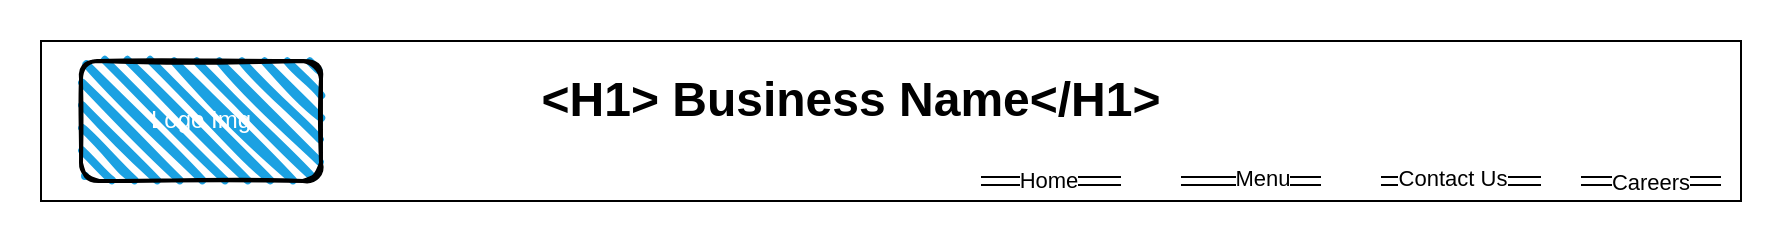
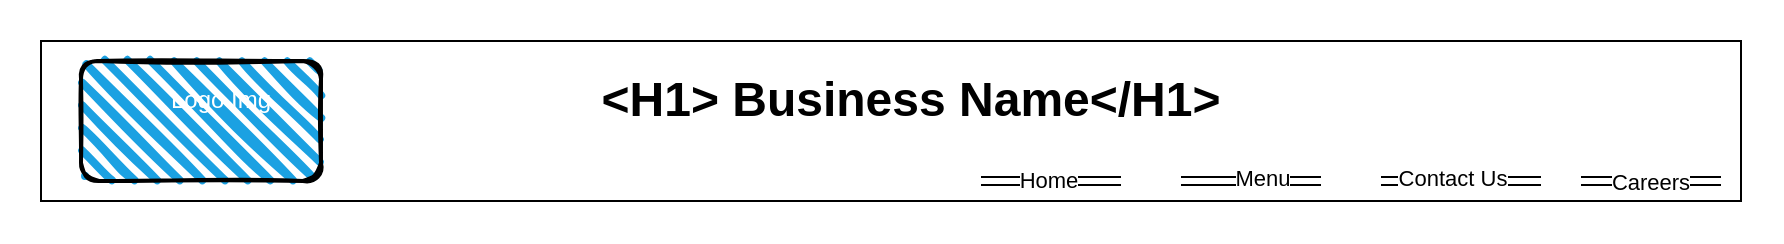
node "<H1> Business Name</H1>": moved (851, 101) -> (911, 101)
node "Logo Img": moved (201, 121) -> (221, 101)
